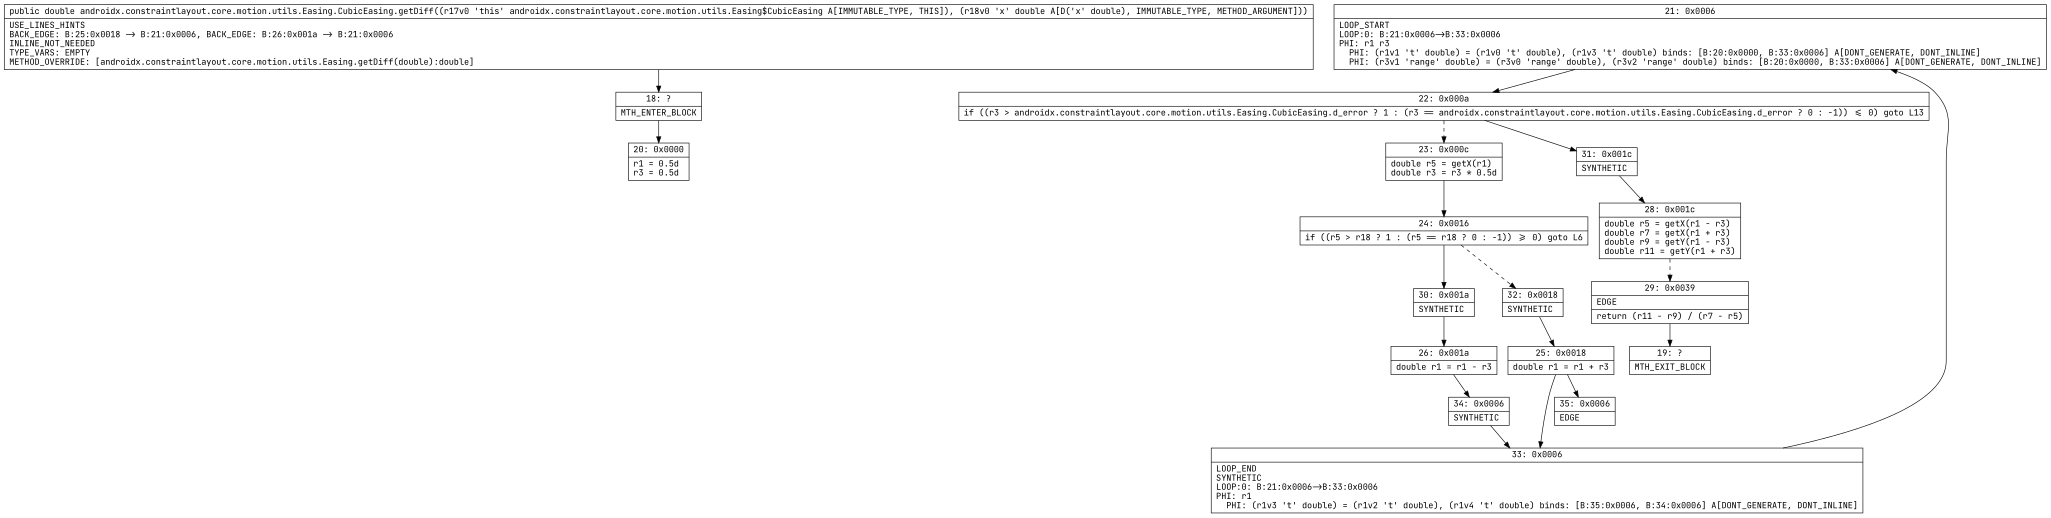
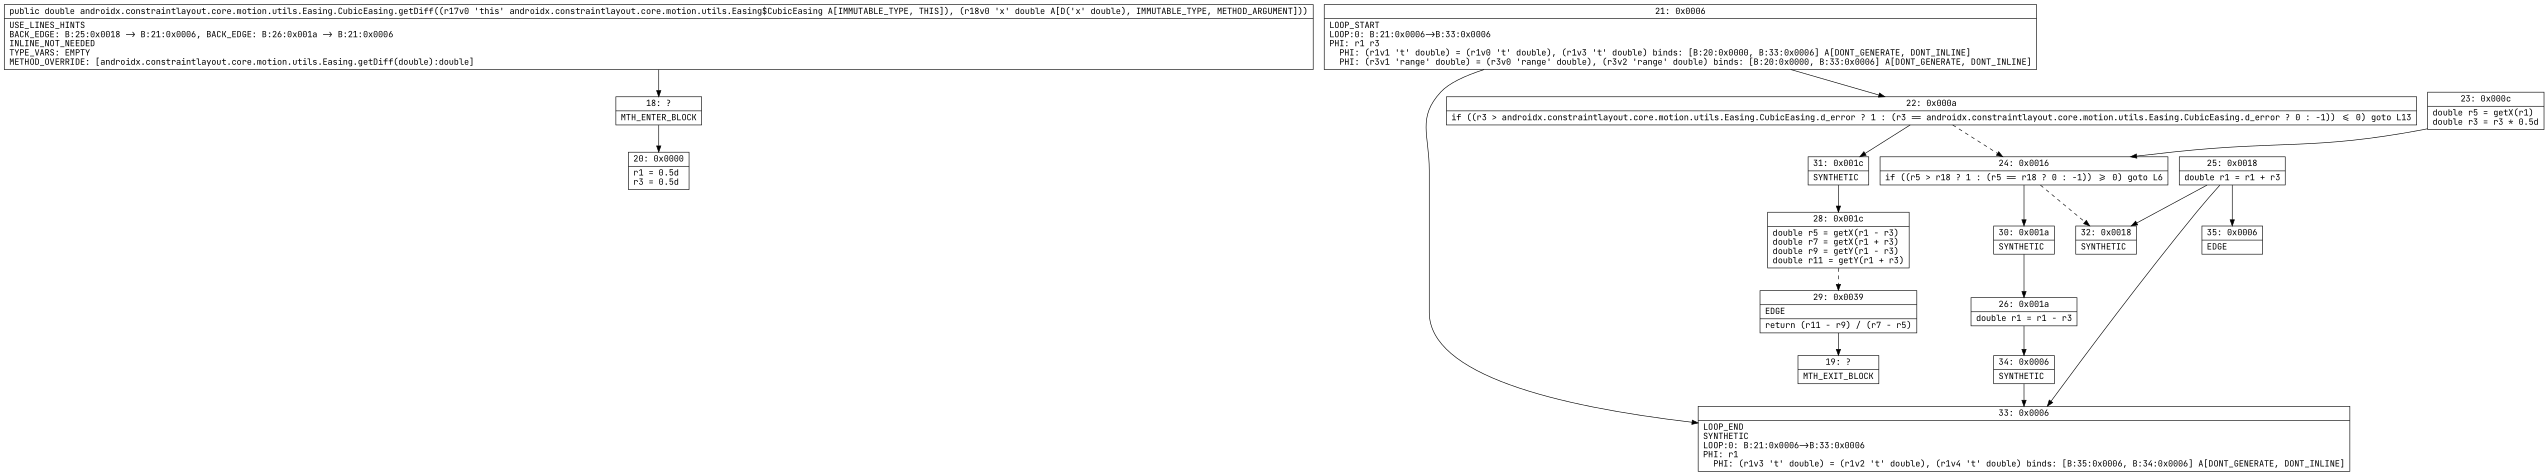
edge "22: 0x000a" -> "23: 0x000c": now "22: 0x000a" -> "24: 0x0016"
edge "33: 0x0006" -> "21: 0x0006": reversed
edge "32: 0x0018" -> "25: 0x0018": reversed
